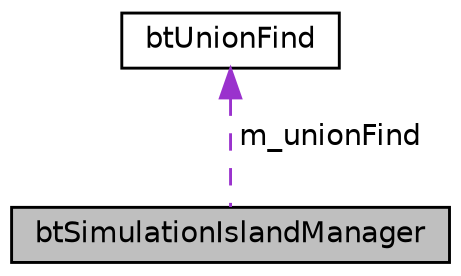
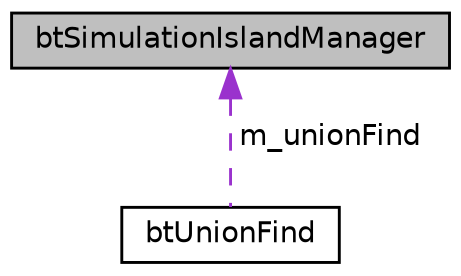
edge "btSimulationIslandManager" -> "btUnionFind": reversed
